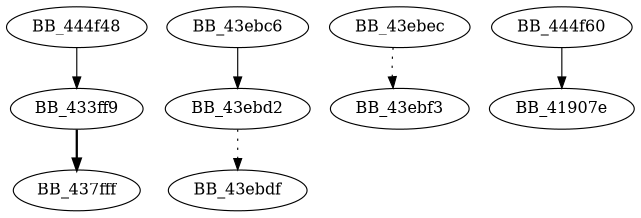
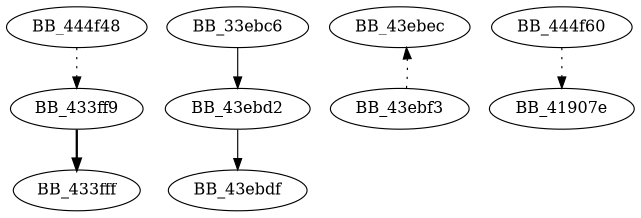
node "BB_43ebc6": label "BB_43ebc6" -> "BB_33ebc6"
edge "BB_444f48" -> "BB_433ff9": style solid -> dotted
edge "BB_43ebec" -> "BB_43ebf3": reversed
edge "BB_444f60" -> "BB_41907e": style solid -> dotted
edge "BB_43ebd2" -> "BB_43ebdf": style dotted -> solid
node "BB_437fff": label "BB_437fff" -> "BB_433fff"
